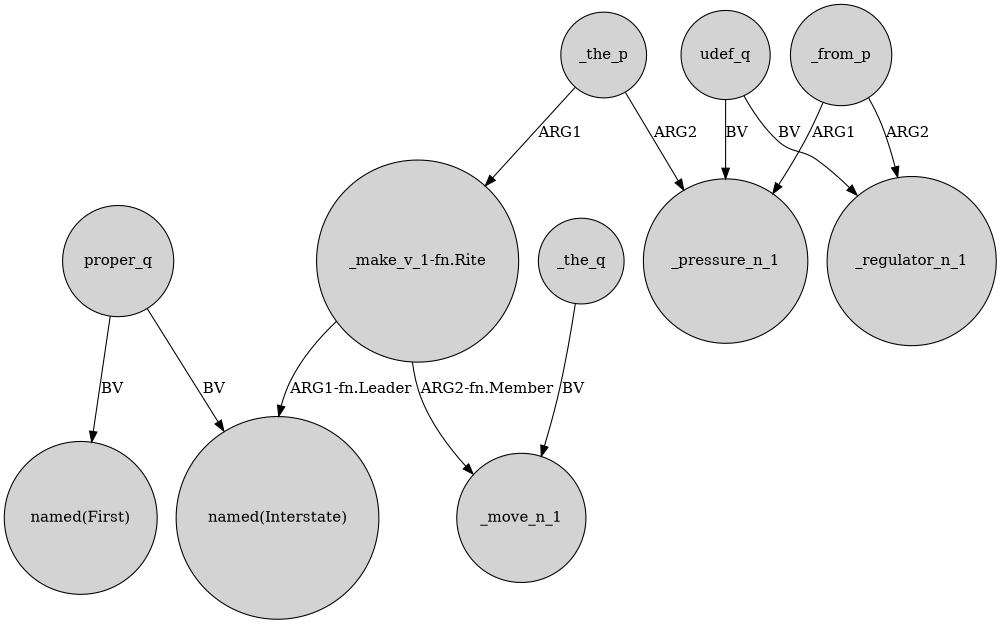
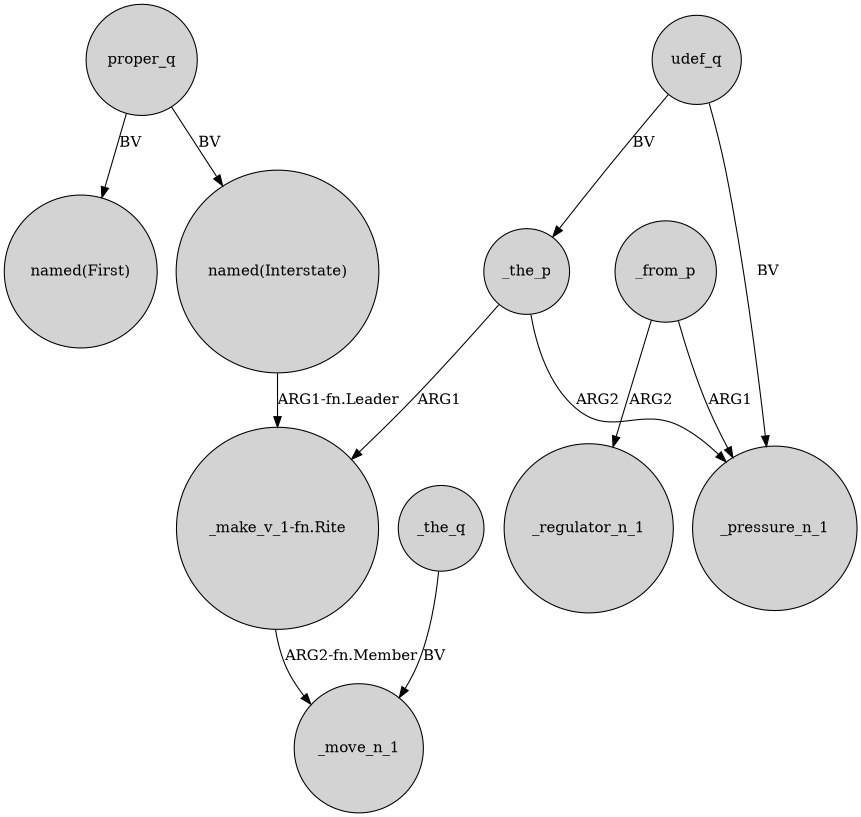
edge "udef_q" -> "_regulator_n_1": now "udef_q" -> "_the_p"
edge "_make_v_1-fn.Rite" -> "named(Interstate)": reversed
